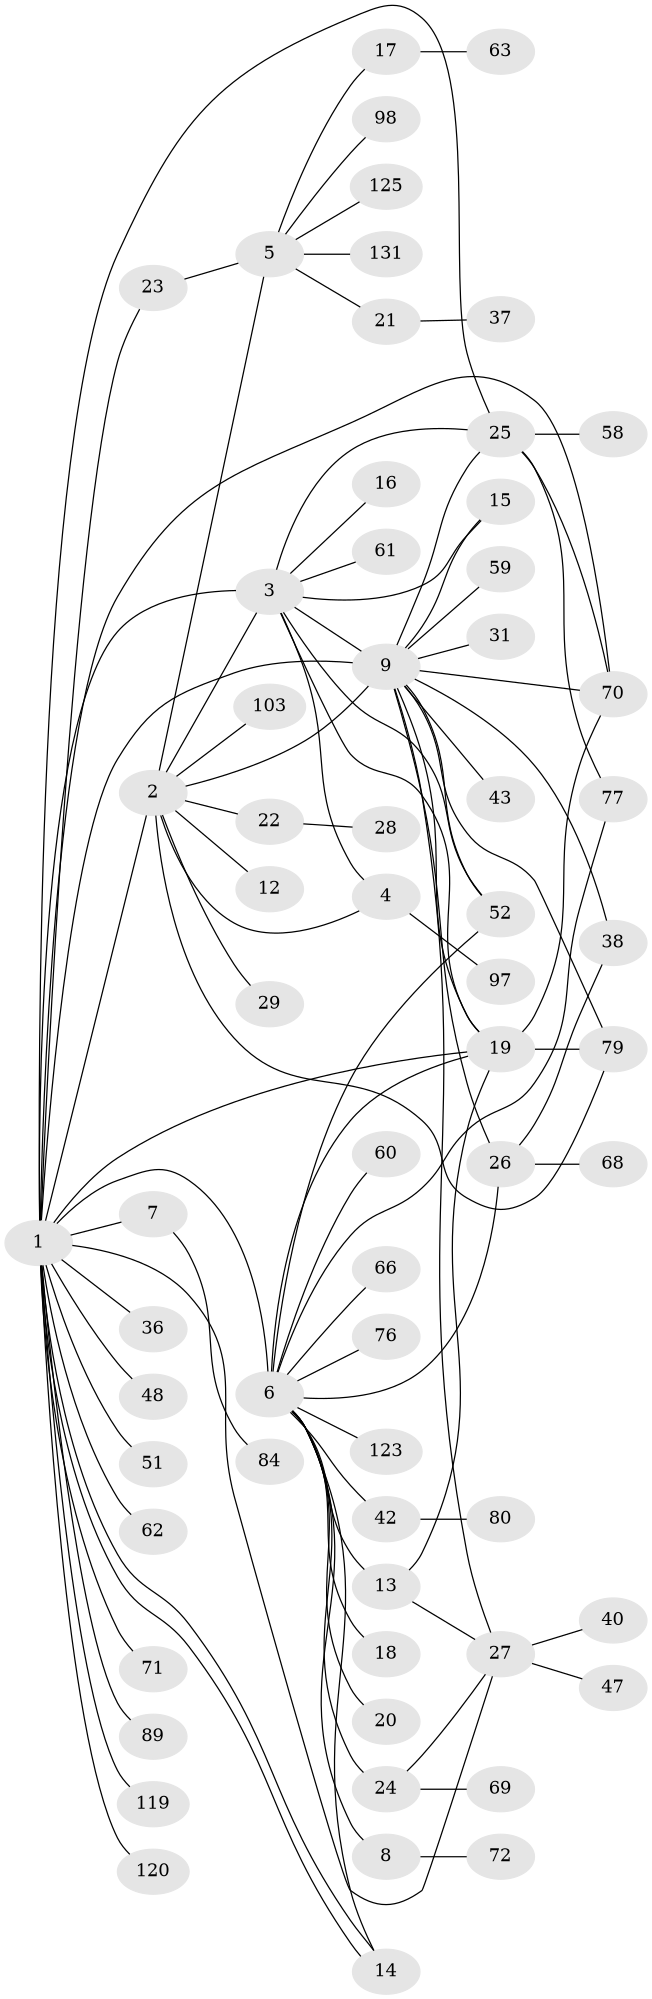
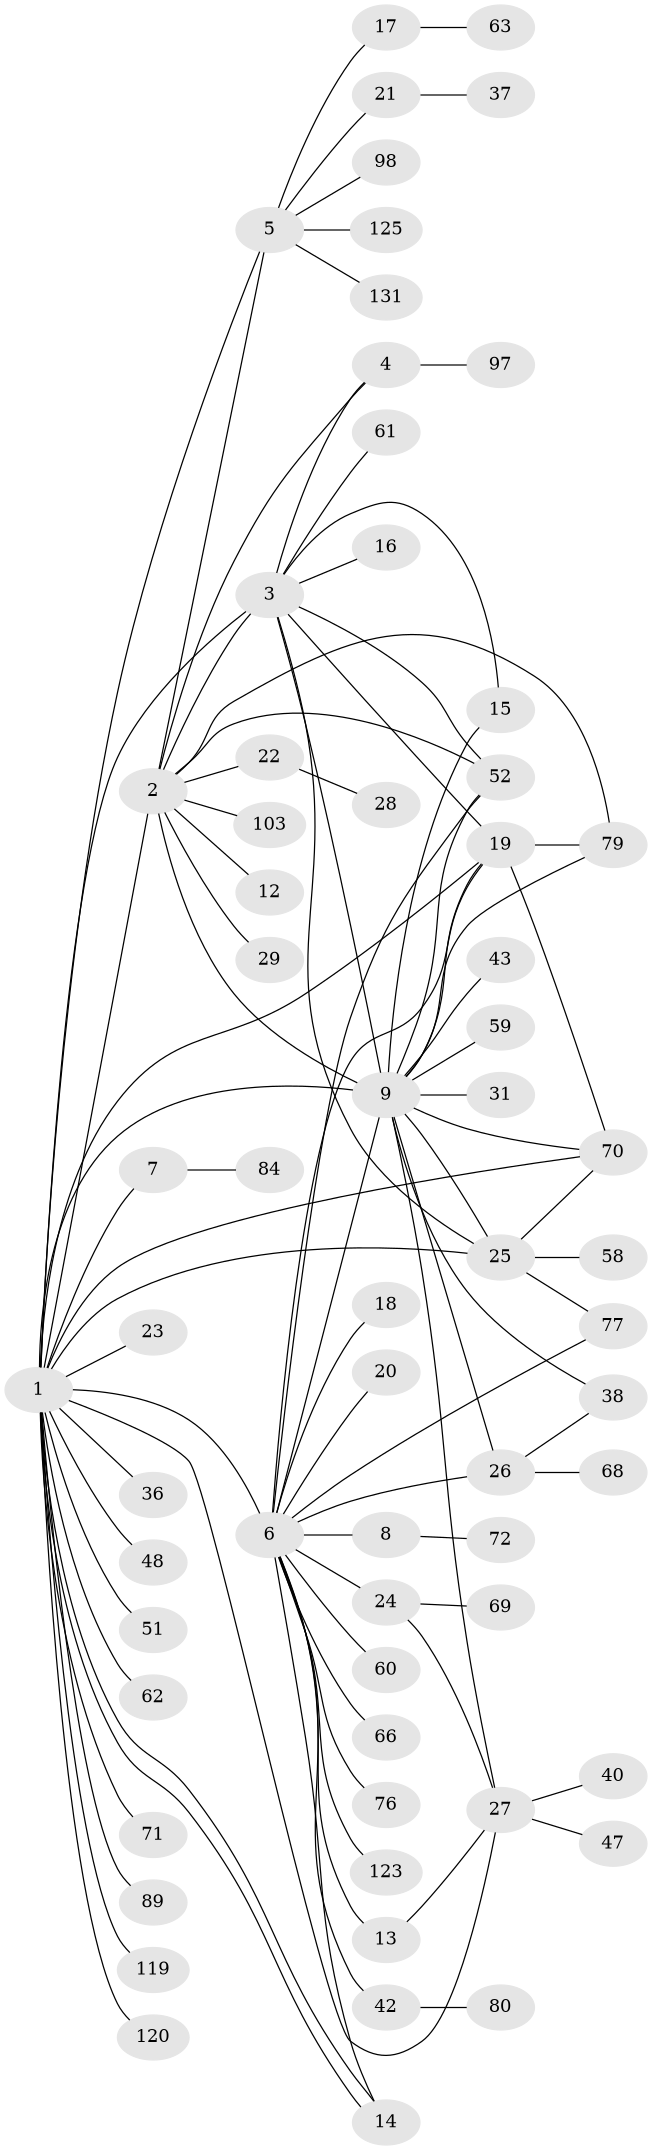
edge "5" -- "23": now "5" -- "1"
edge "52" -- "2": added
edge "19" -- "13": removed
edge "9" -- "6": added
